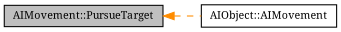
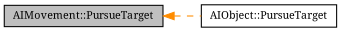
node "AIObject::AIMovement": label "AIObject::AIMovement" -> "AIObject::PursueTarget"
